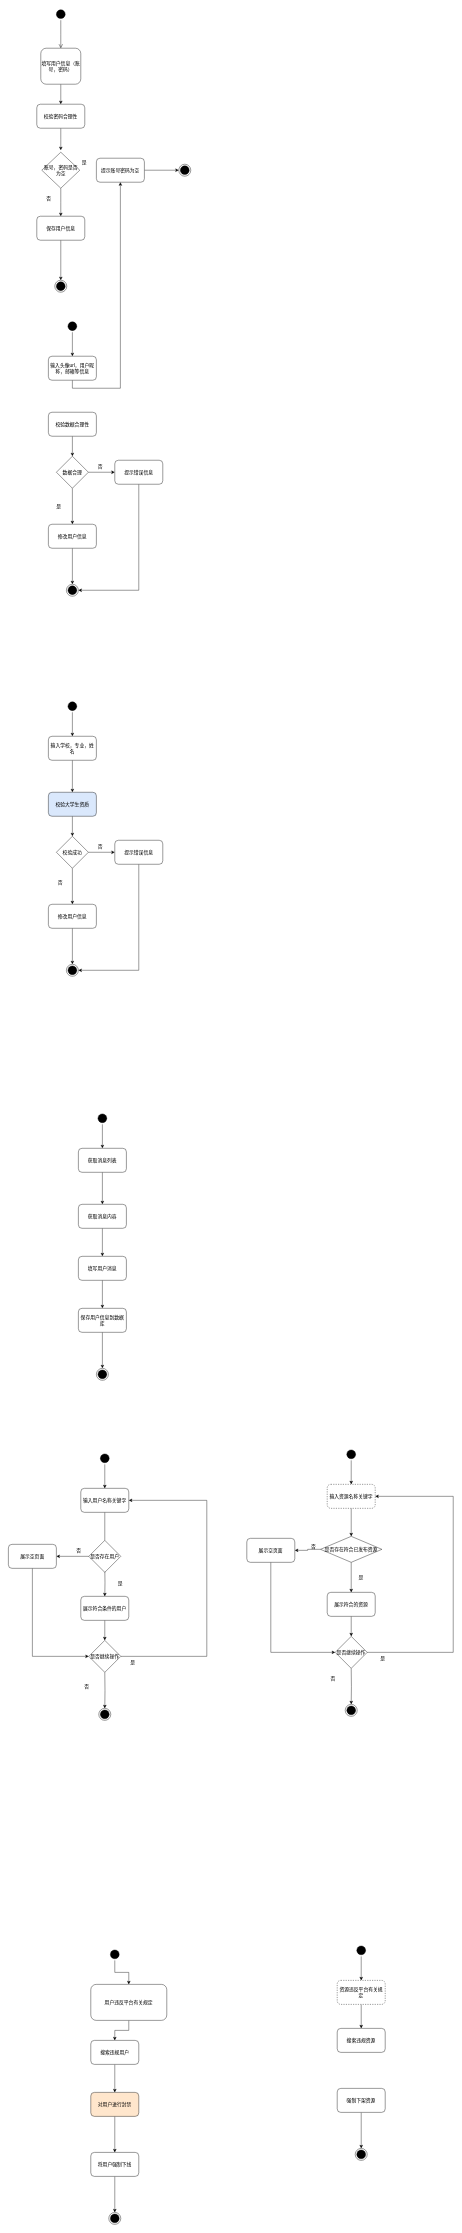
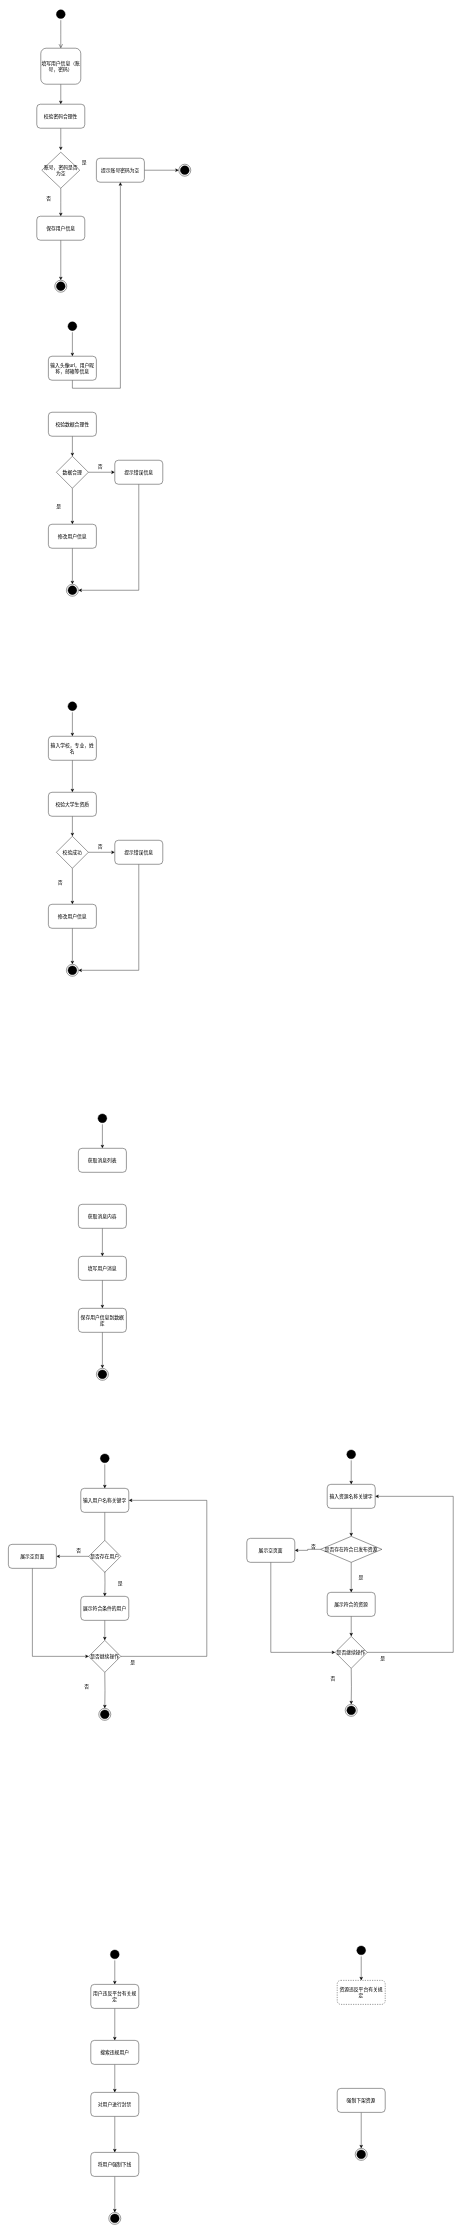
node "校验大学生资质": fillcolor #dae8fc -> #ffffff
edge "获取消息列表" -> "获取消息内容": removed
node "输入资源名称关键字": style dashed -> solid
node "用户违反平台有关规定": size 76x36 -> 48x24
edge "资源违反平台有关规定" -> "搜索违规资源": removed
node "搜索违规资源": removed
node "对用户进行封禁": fillcolor #ffe6cc -> #ffffff
